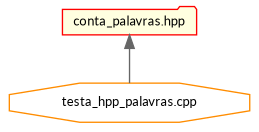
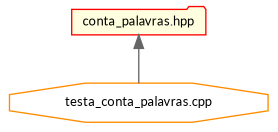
node "testa_hpp_palavras.cpp": label "testa_hpp_palavras.cpp" -> "testa_conta_palavras.cpp"
